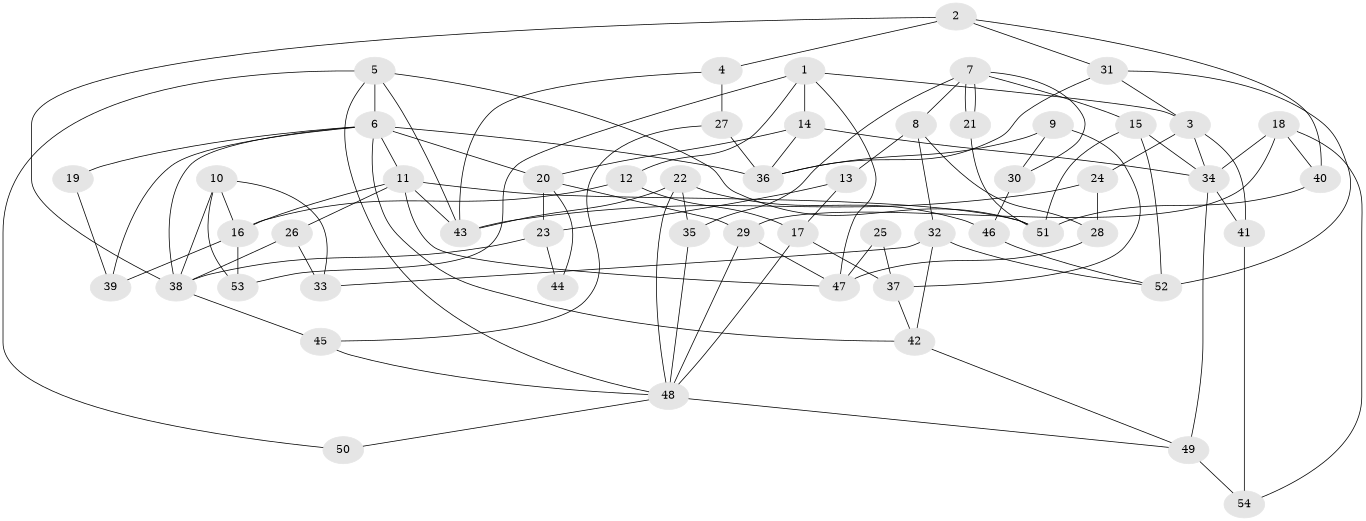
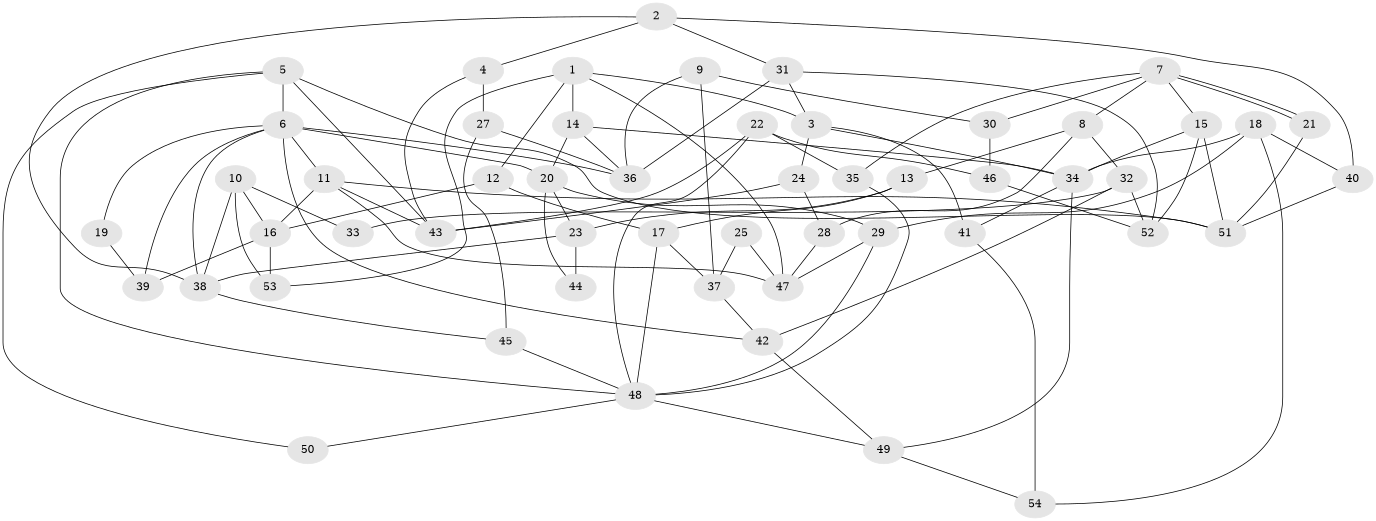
node "26": removed
